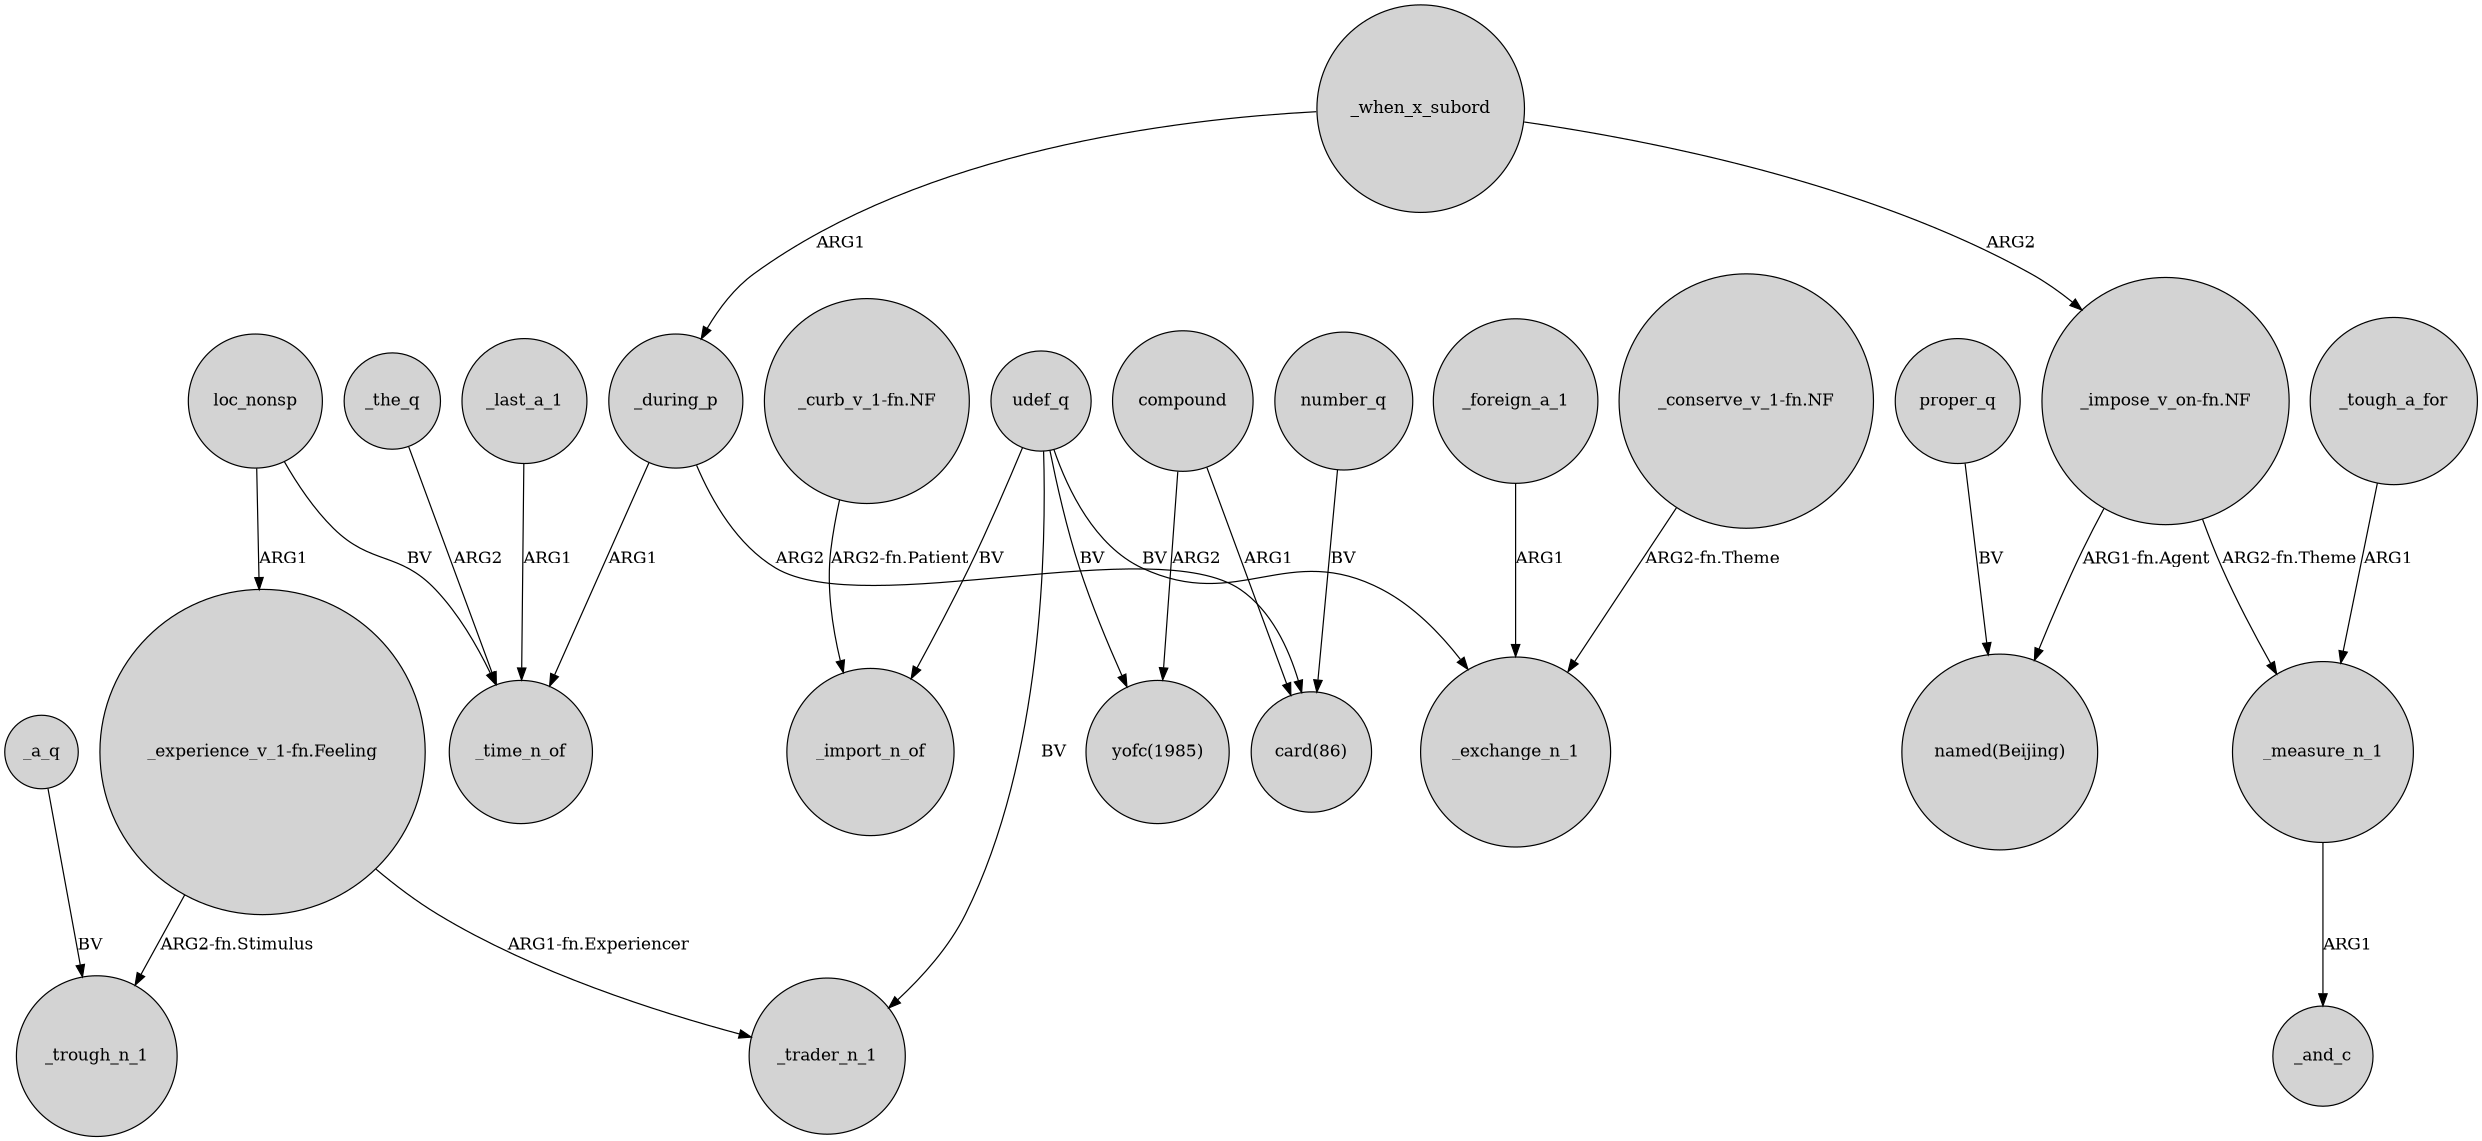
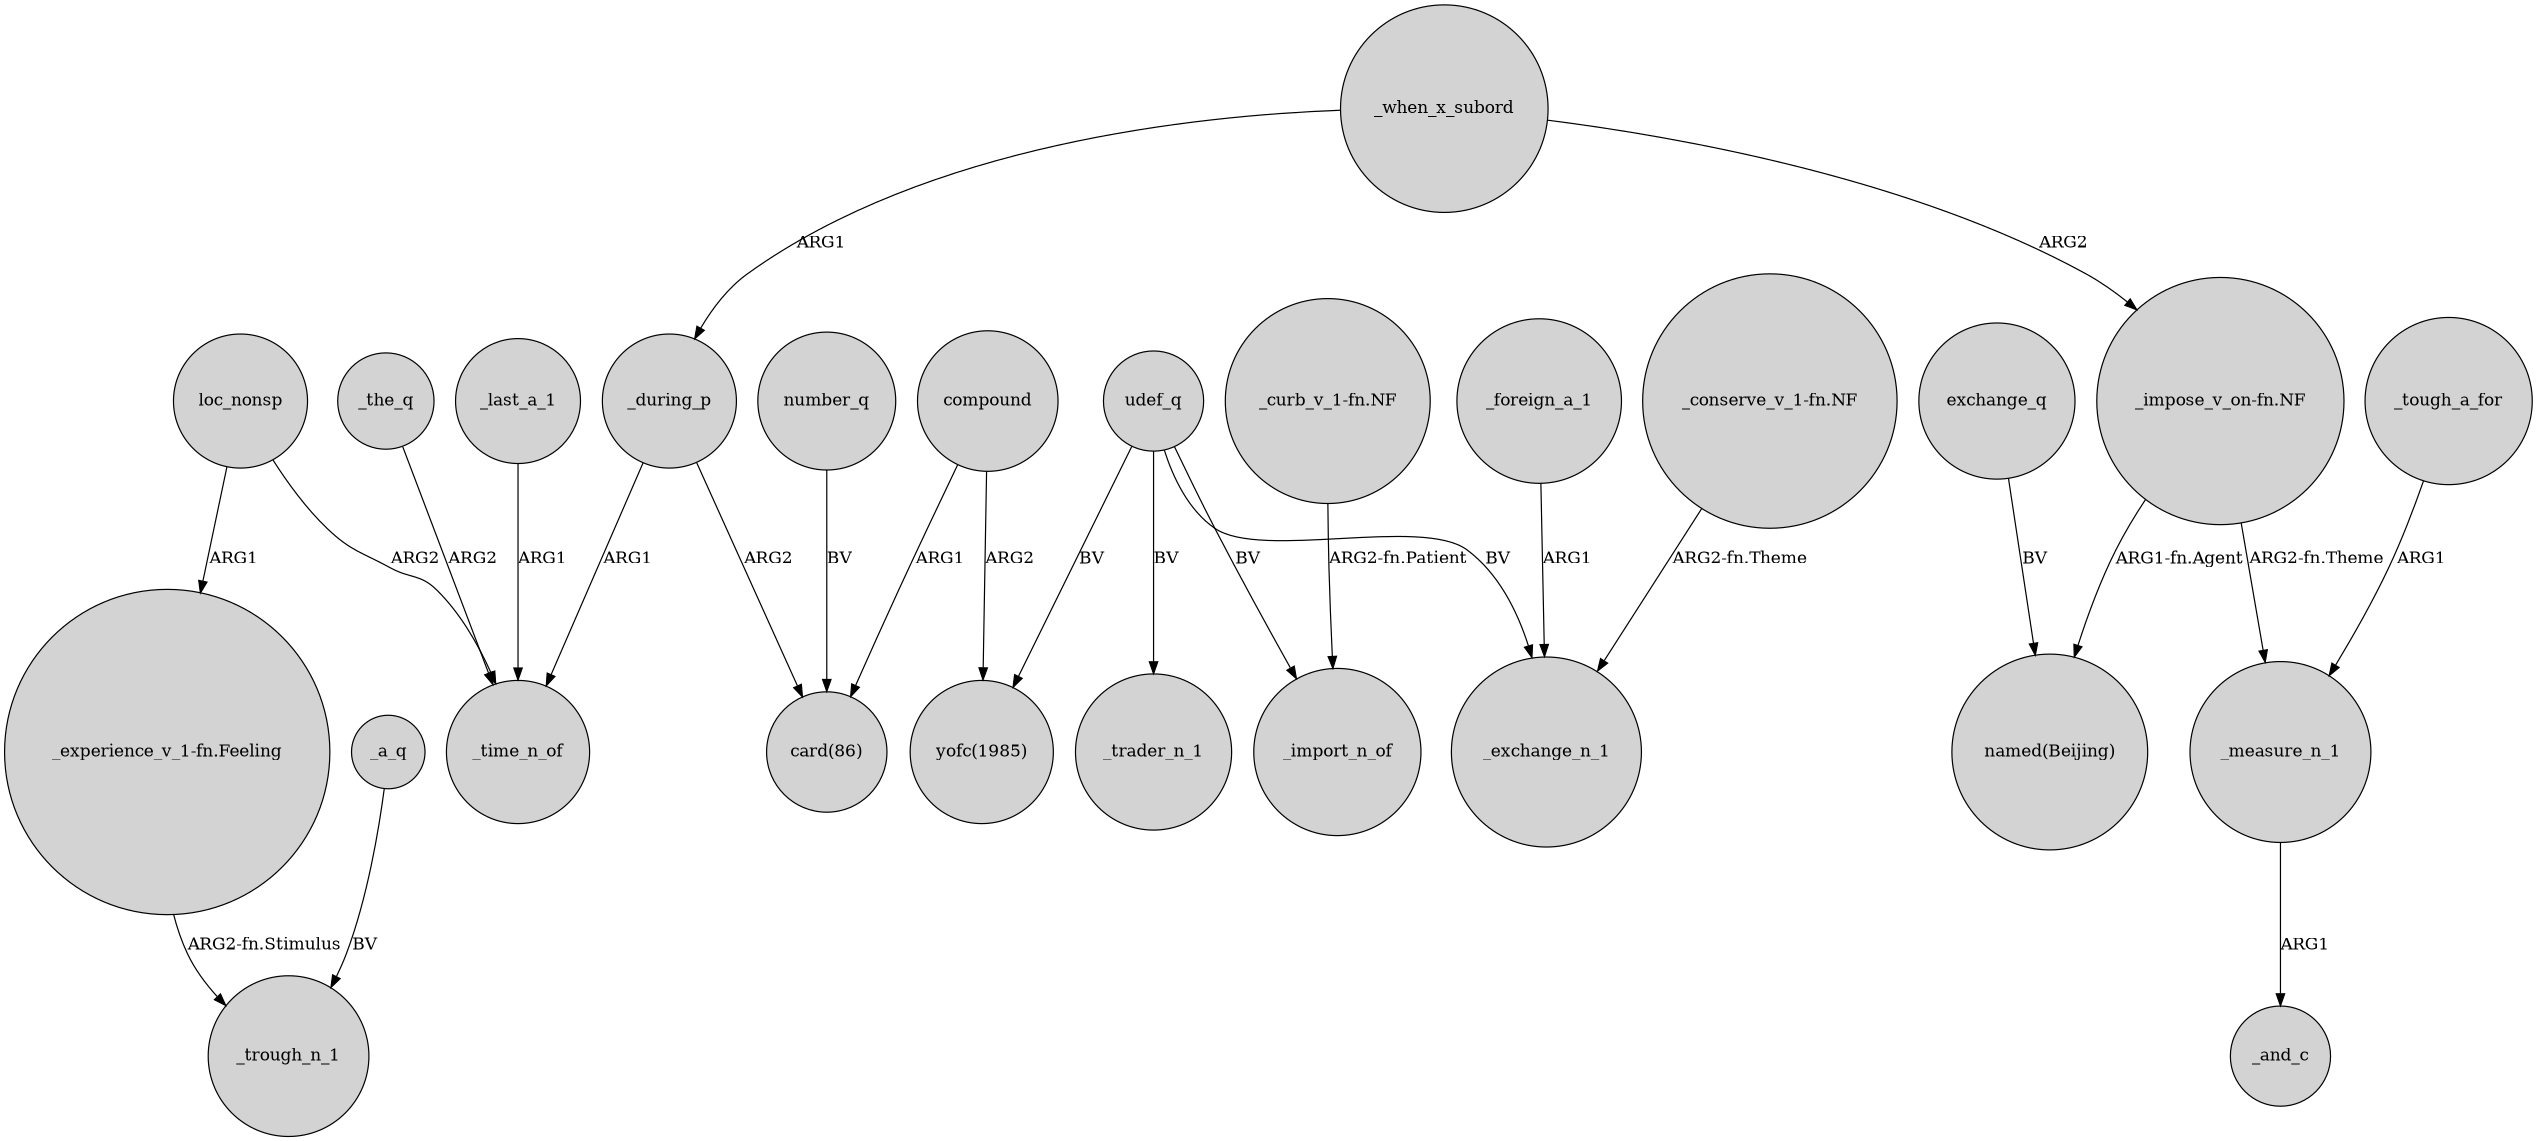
node "proper_q": label "proper_q" -> "exchange_q"
edge "loc_nonsp" -> "_time_n_of": label "BV" -> "ARG2"
edge "_experience_v_1-fn.Feeling" -> "_trader_n_1": removed, label "ARG1-fn.Experiencer"
